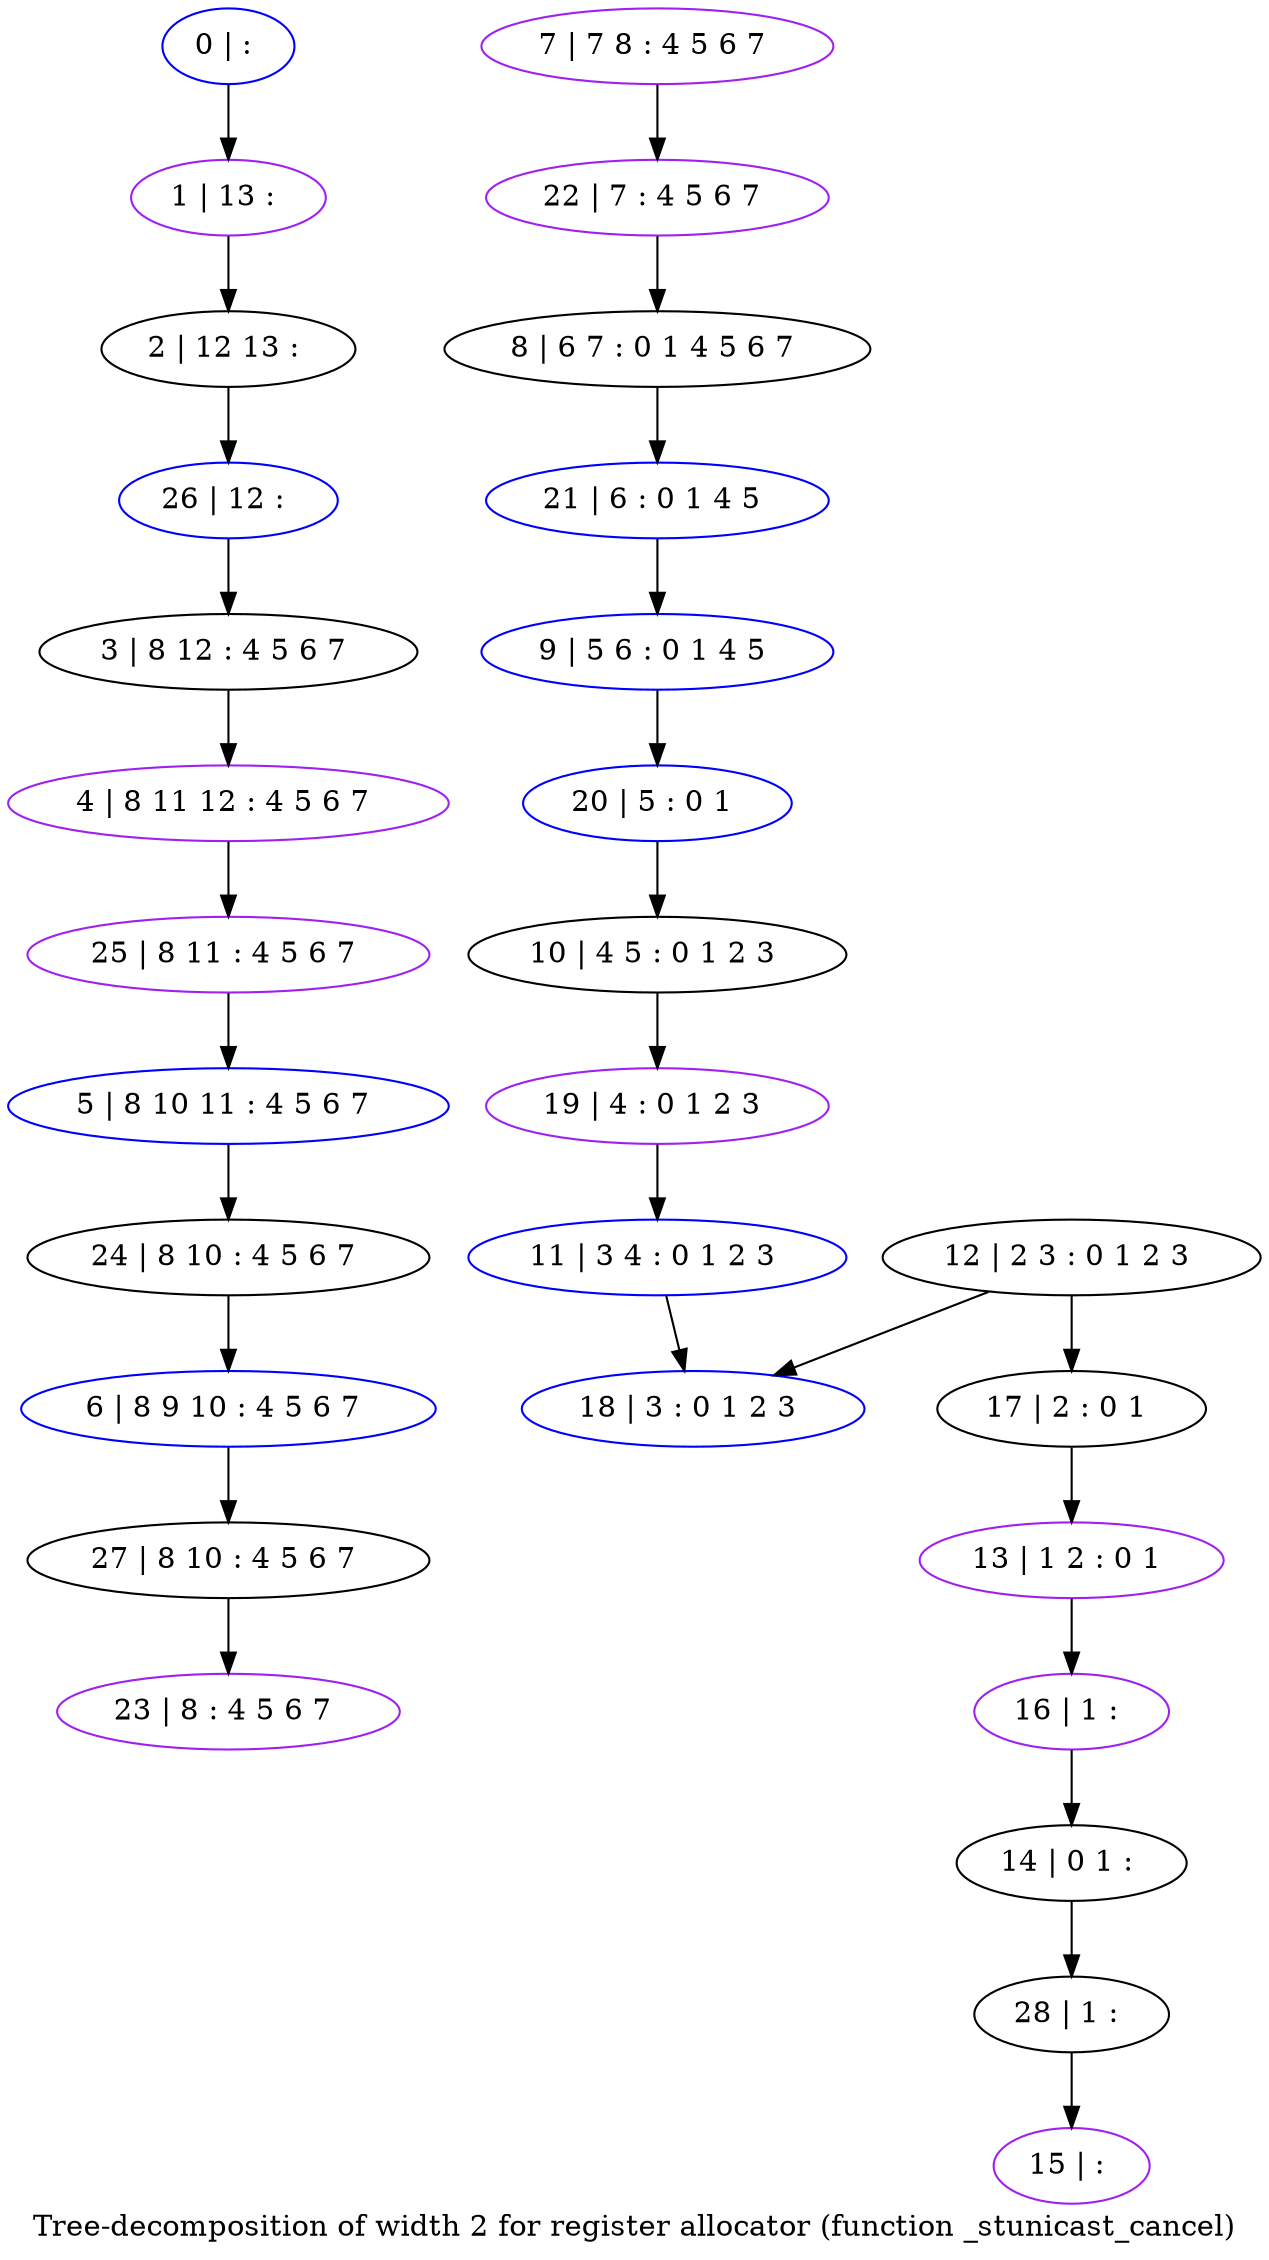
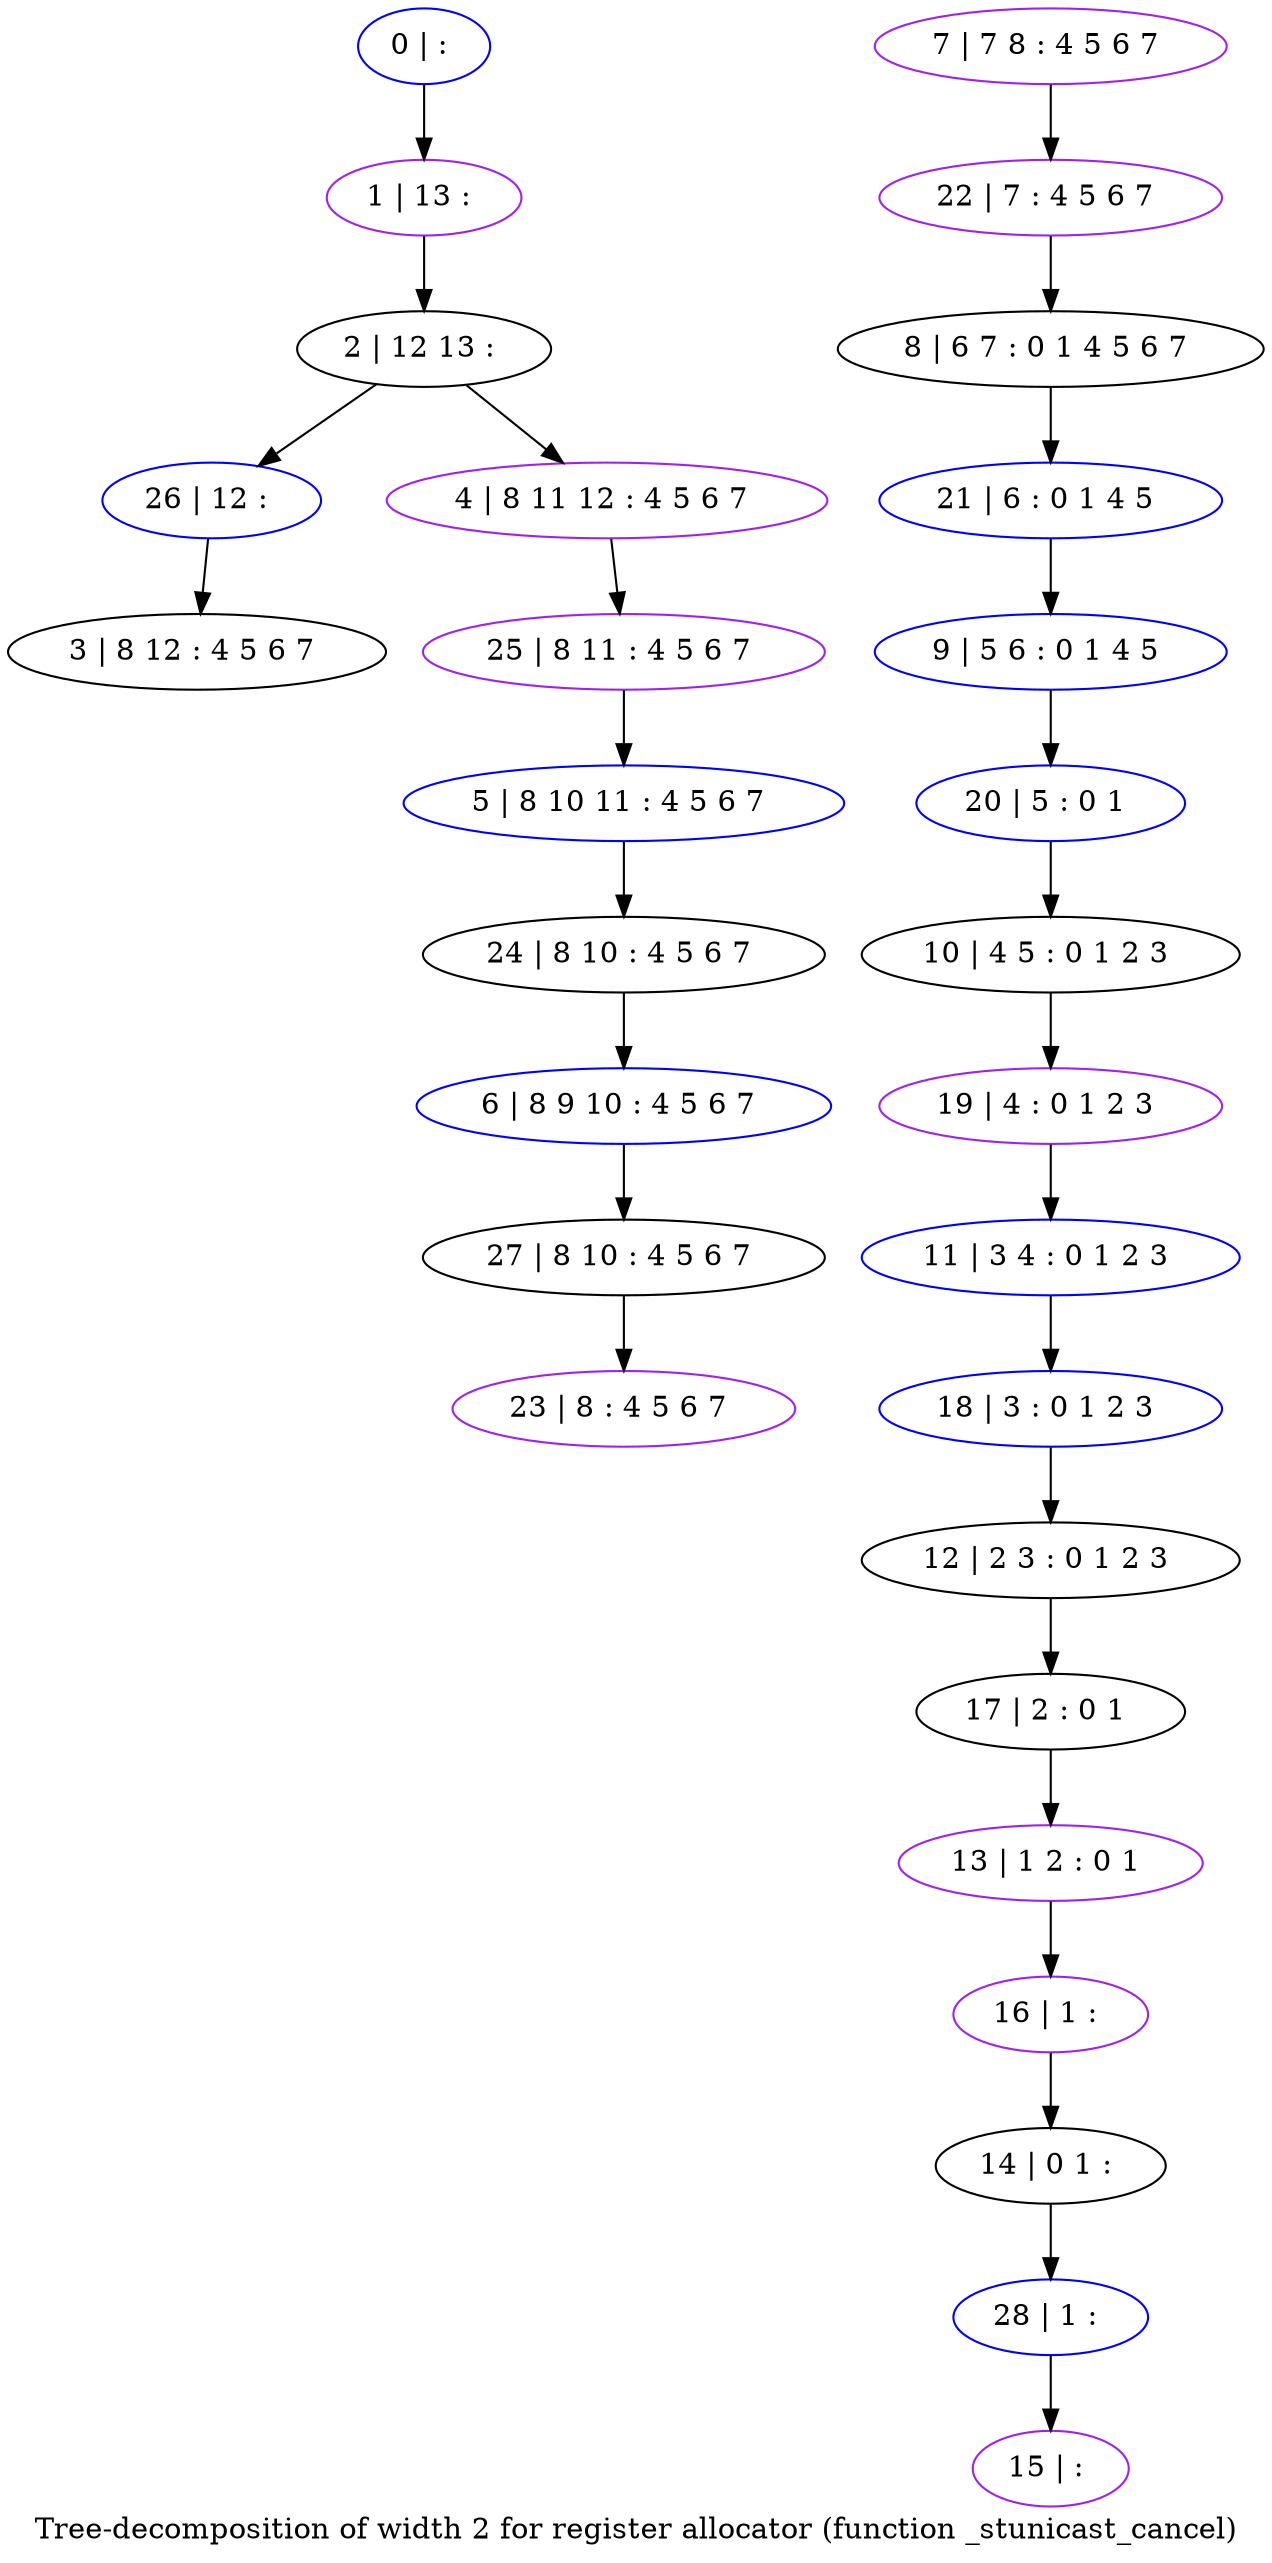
edge "3 | 8 12 : 4 5 6 7" -> "4 | 8 11 12 : 4 5 6 7": now "2 | 12 13 :" -> "4 | 8 11 12 : 4 5 6 7"
edge "12 | 2 3 : 0 1 2 3" -> "18 | 3 : 0 1 2 3": reversed
node "28 | 1 :": color black -> blue
